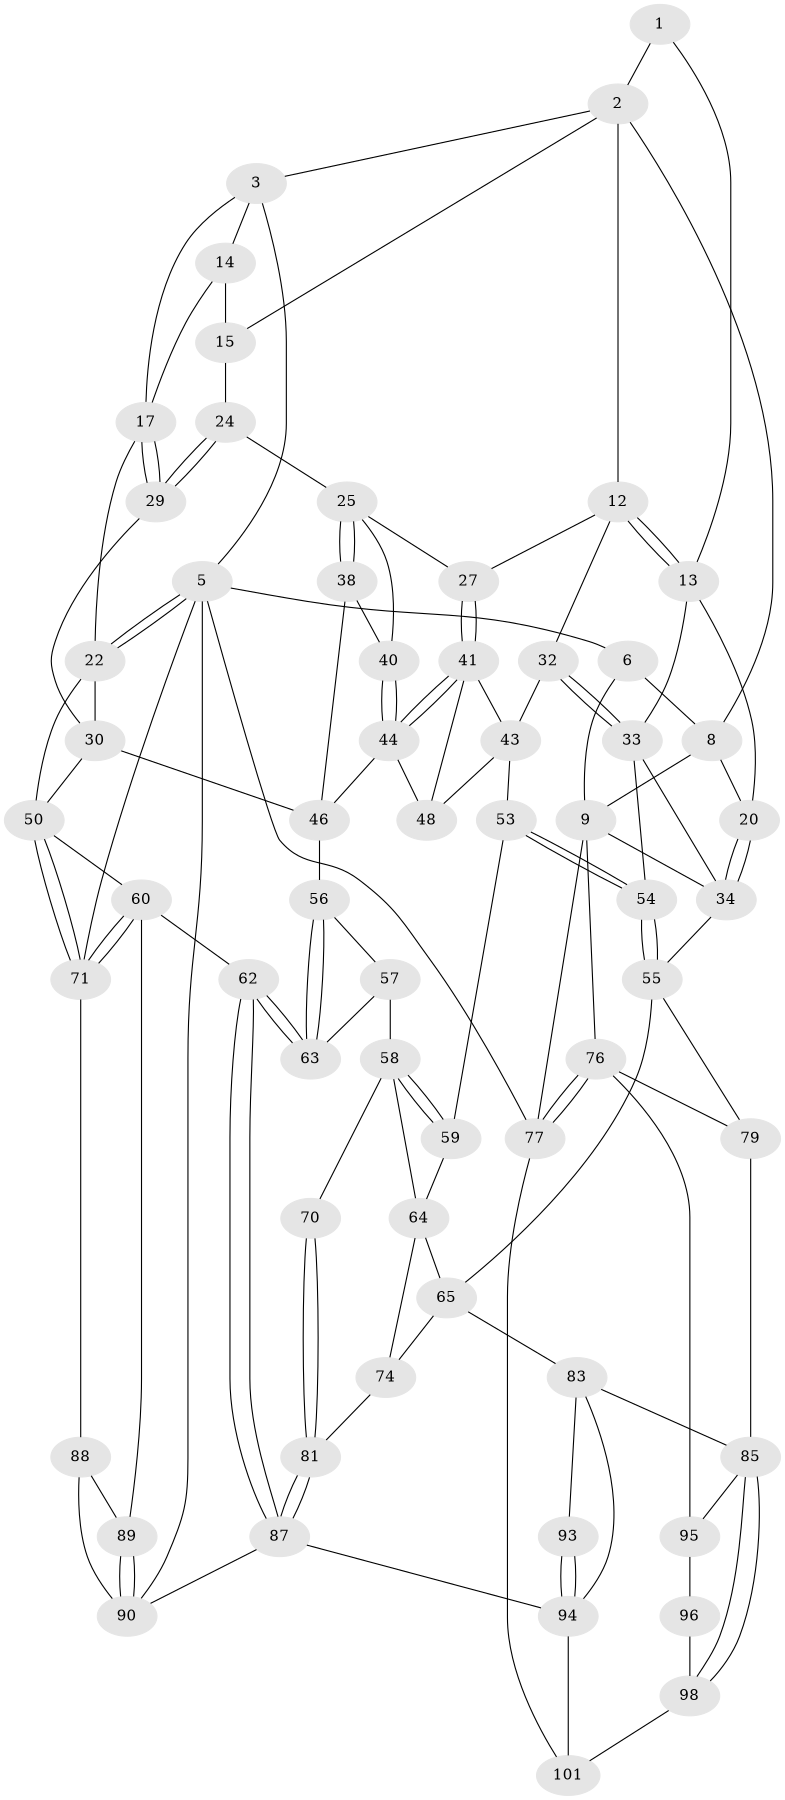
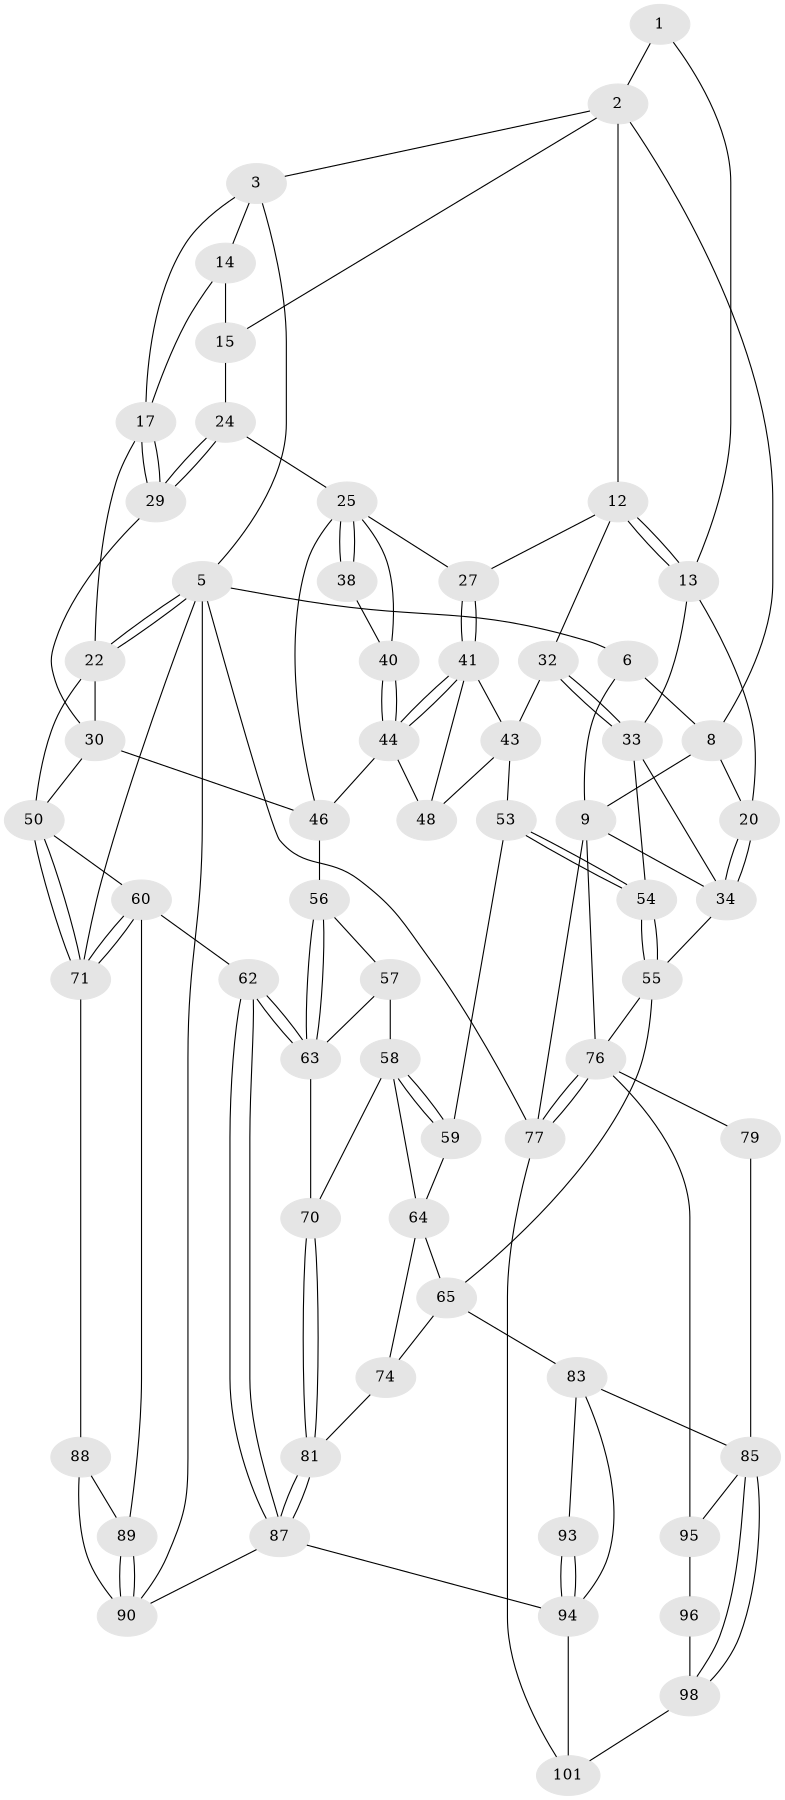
edge "38" -- "46": now "25" -- "46"
edge "55" -- "79": now "55" -- "76"
edge "63" -- "70": added
